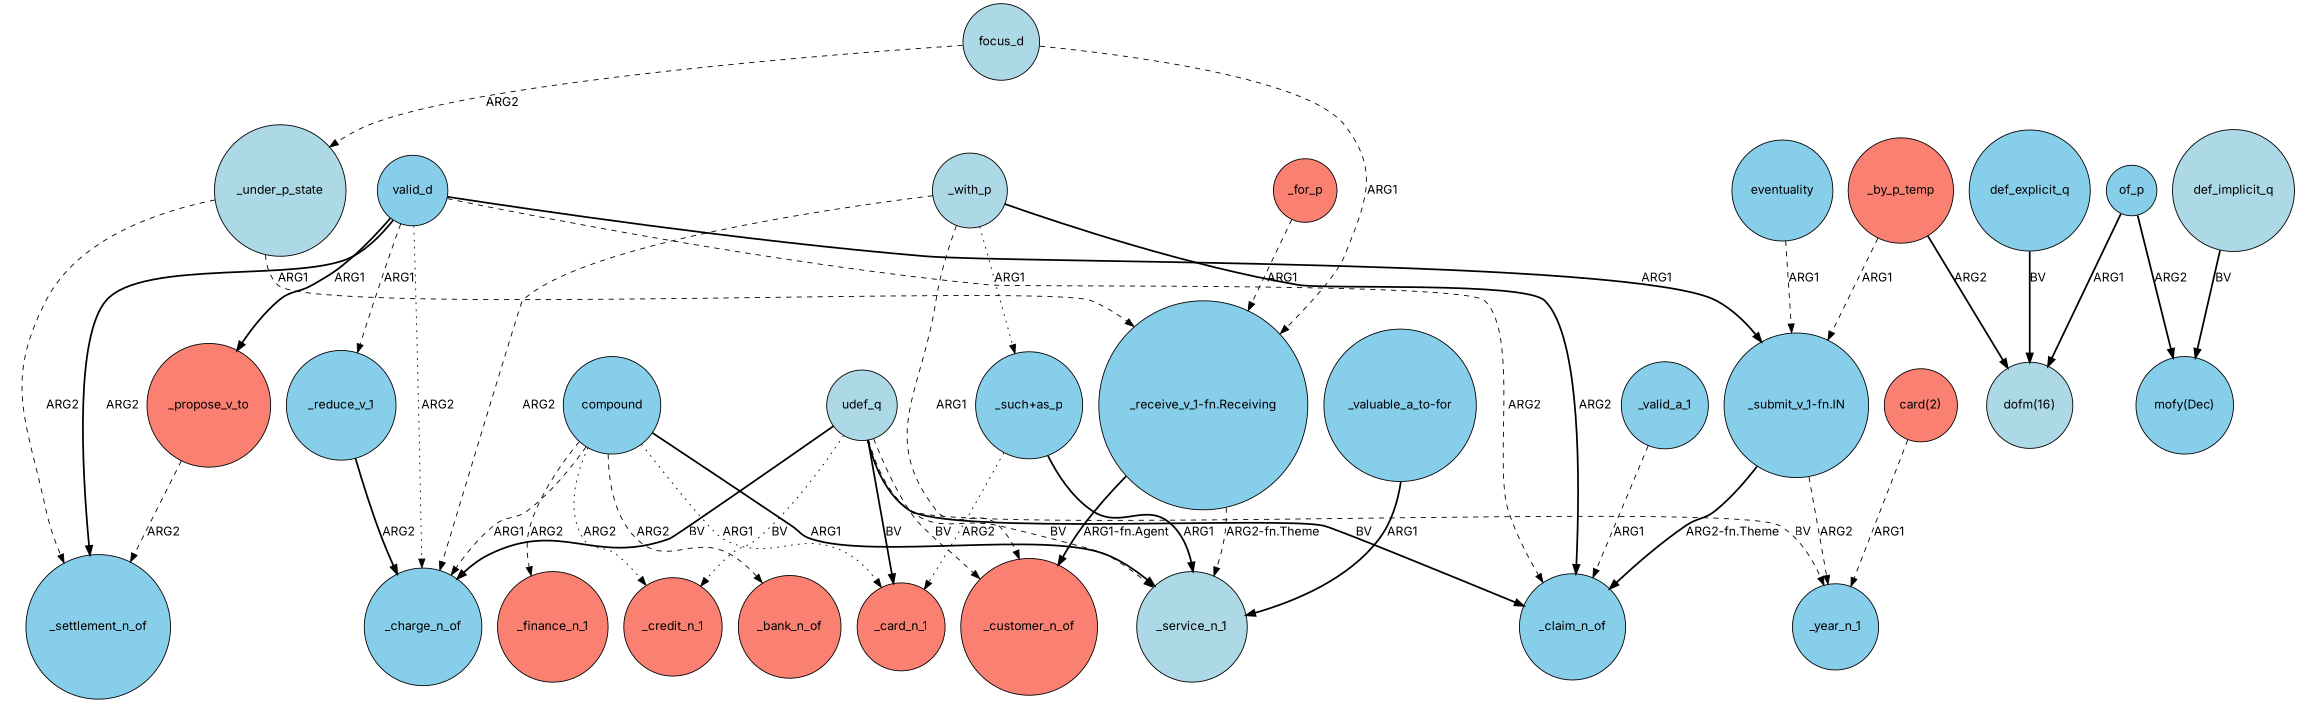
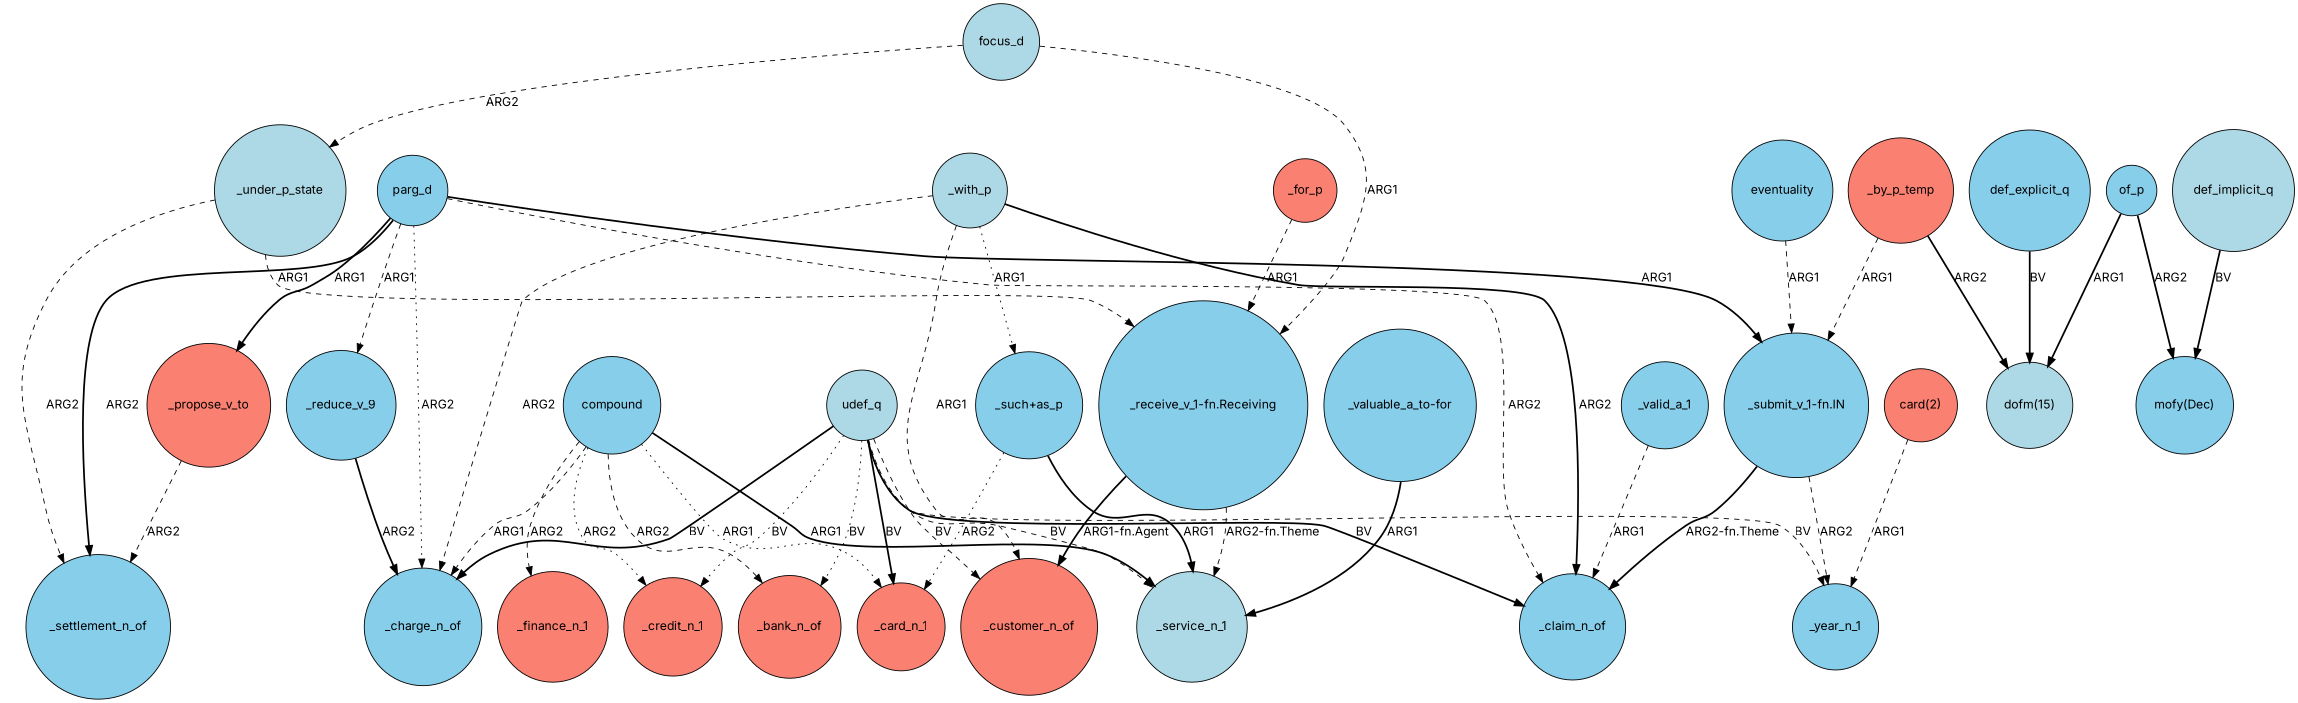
node "valid_d": label "valid_d" -> "parg_d"
node "_reduce_v_1": label "_reduce_v_1" -> "_reduce_v_9"
node "dofm(16)": label "dofm(16)" -> "dofm(15)"
edge "udef_q" -> "_bank_n_of": added, label "BV"
